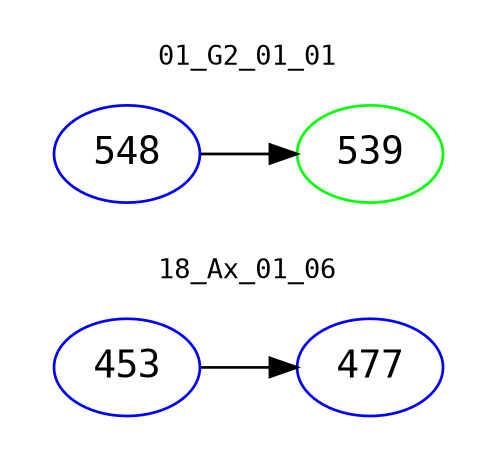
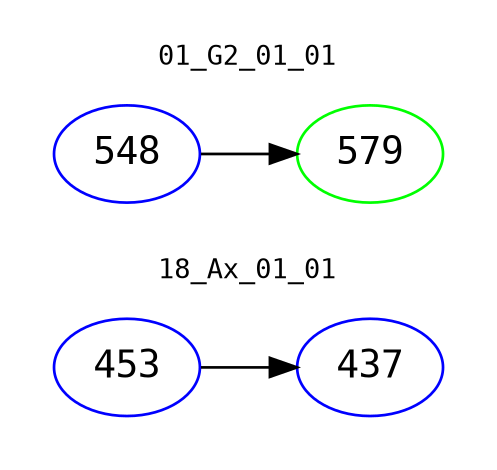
node "539": label "539" -> "579"
cluster "18_Ax_01_06": label "18_Ax_01_06" -> "18_Ax_01_01"
node "477": label "477" -> "437"
